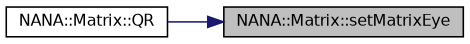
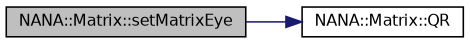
edge "NANA::Matrix::QR" -> "NANA::Matrix::setMatrixEye": reversed
